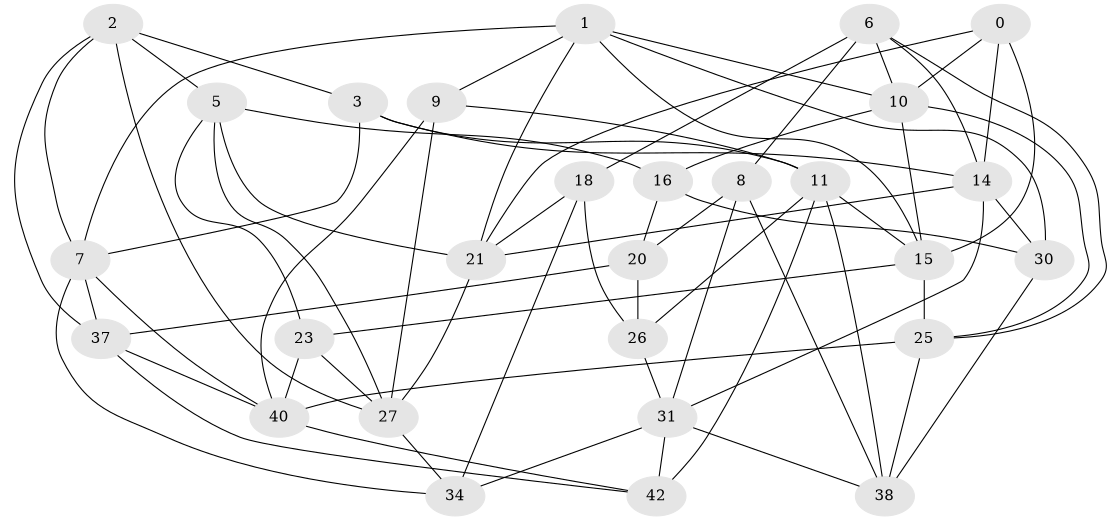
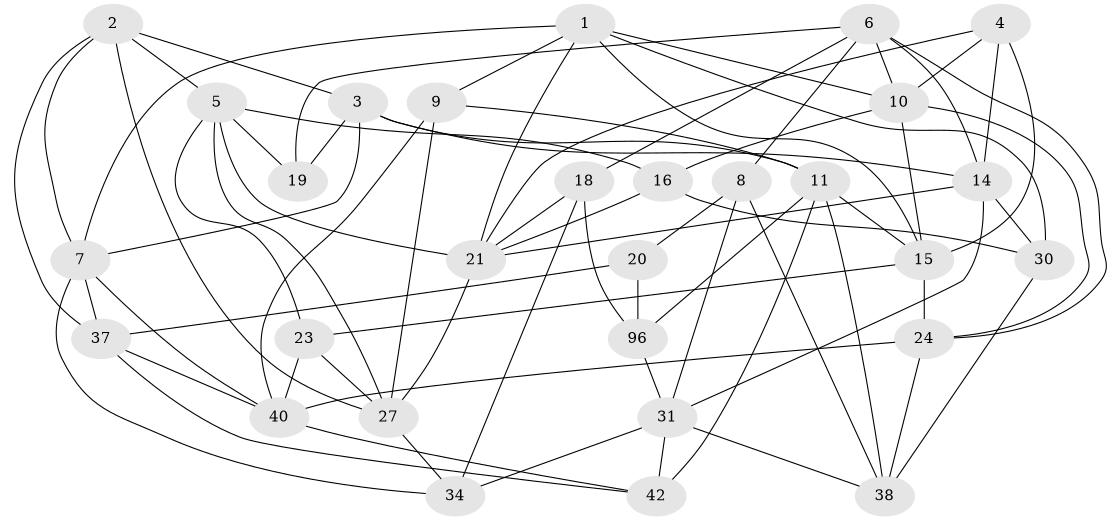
node "0": label "0" -> "4"
node "19": added
edge "16" -- "20": now "16" -- "21"
node "26": label "26" -> "96"
node "25": label "25" -> "24"
